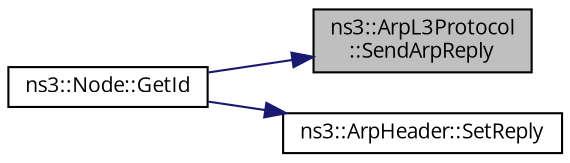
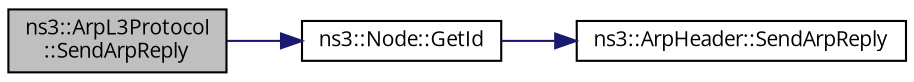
edge "ns3::Node::GetId" -> "ns3::ArpL3Protocol ::SendArpReply": reversed
node "ns3::ArpHeader::SetReply": label "ns3::ArpHeader::SetReply" -> "ns3::ArpHeader::SendArpReply"
